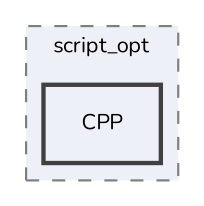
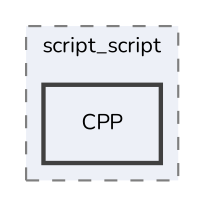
cluster "script_opt": label "script_opt" -> "script_script"
